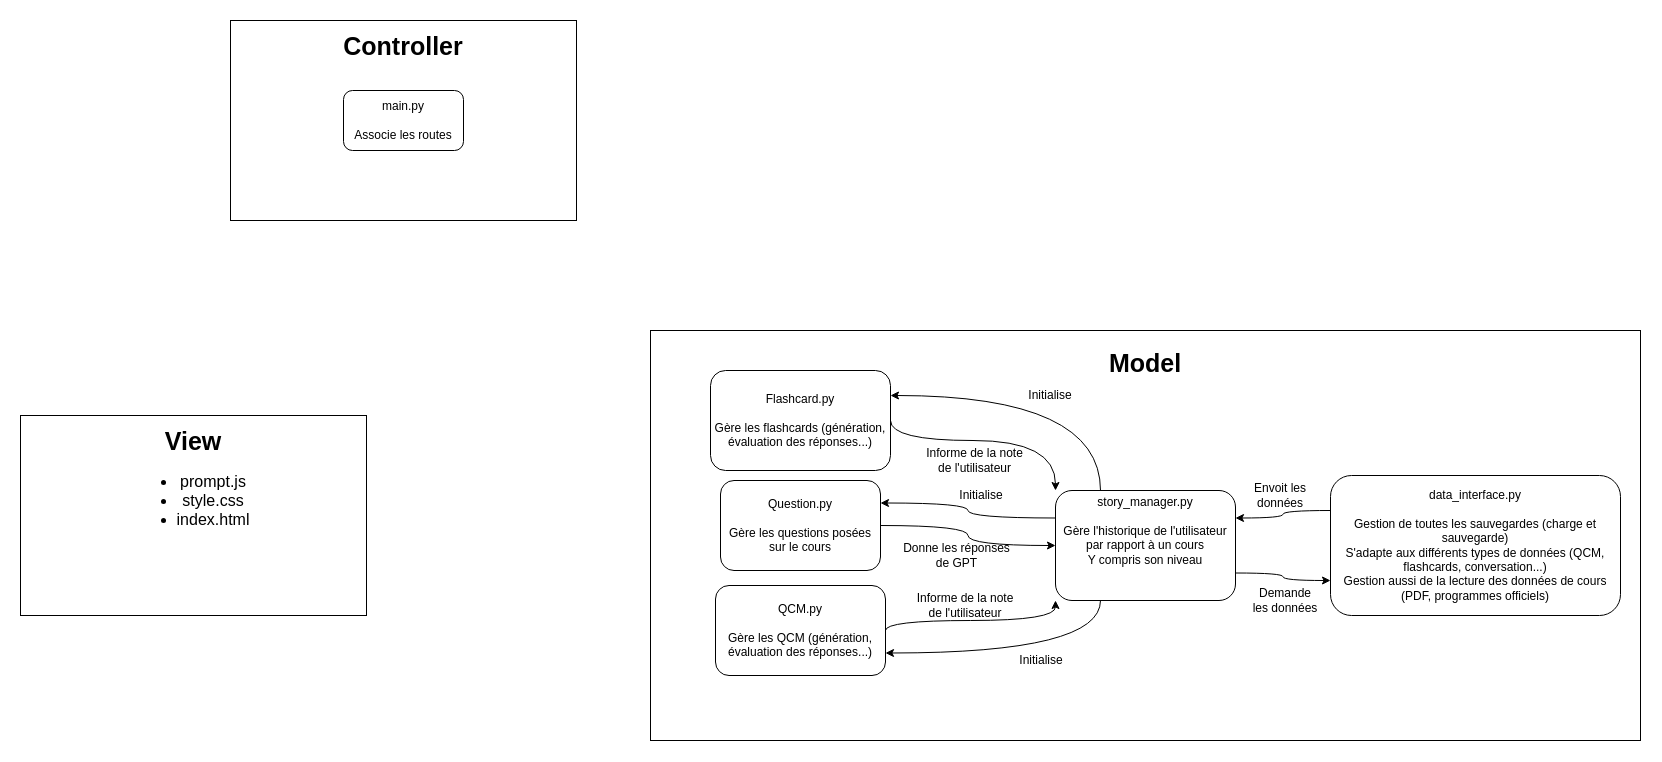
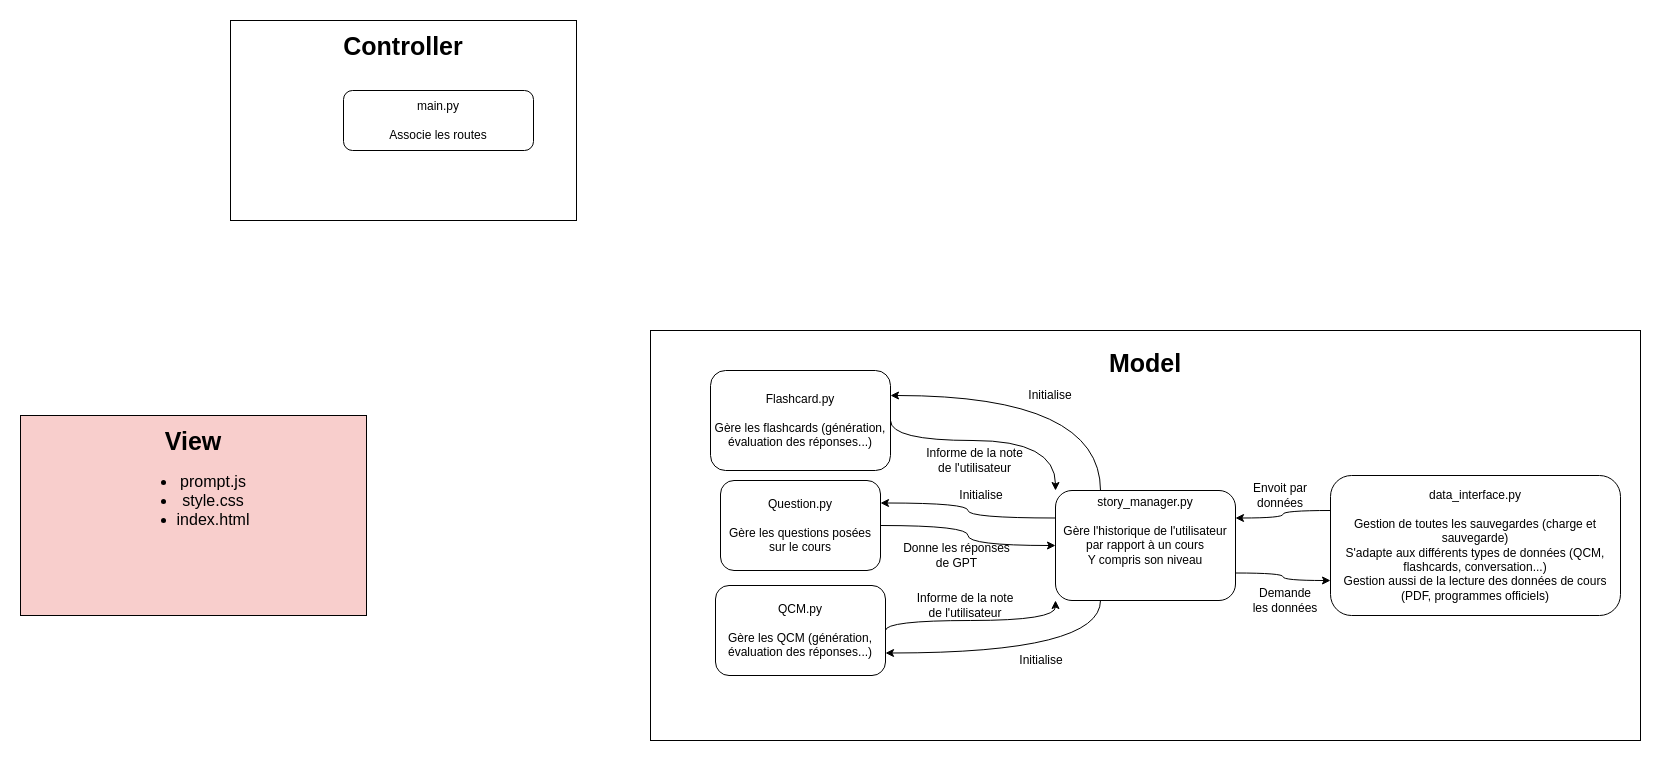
node "main.py Associe les routes": size 120x60 -> 190x60
node "Envoit les données": label "Envoit les données" -> "Envoit par données"
node "View prompt.js style.css index.html": fillcolor #ffffff -> #f8cecc
